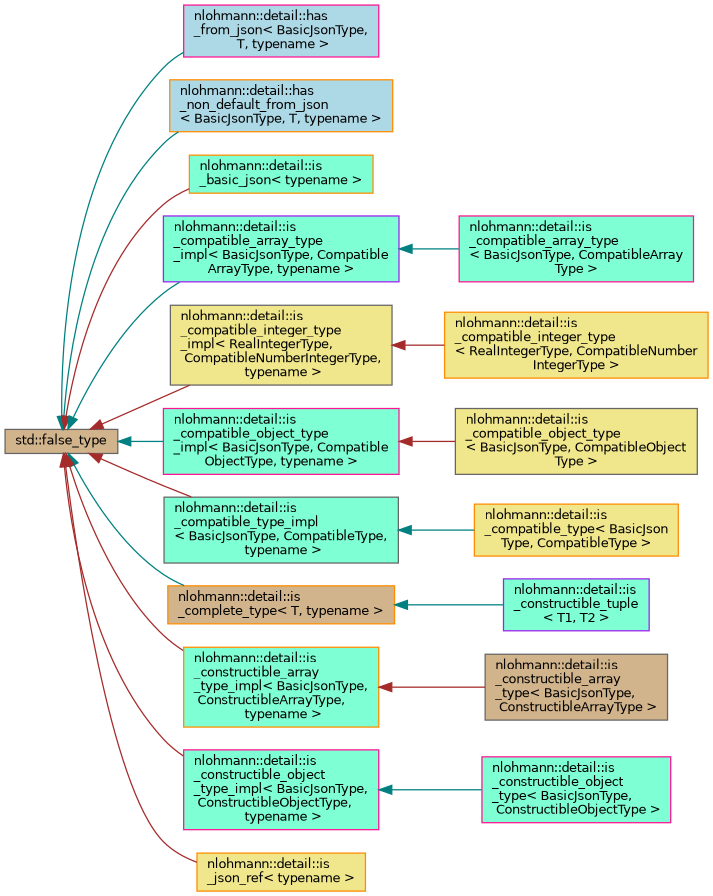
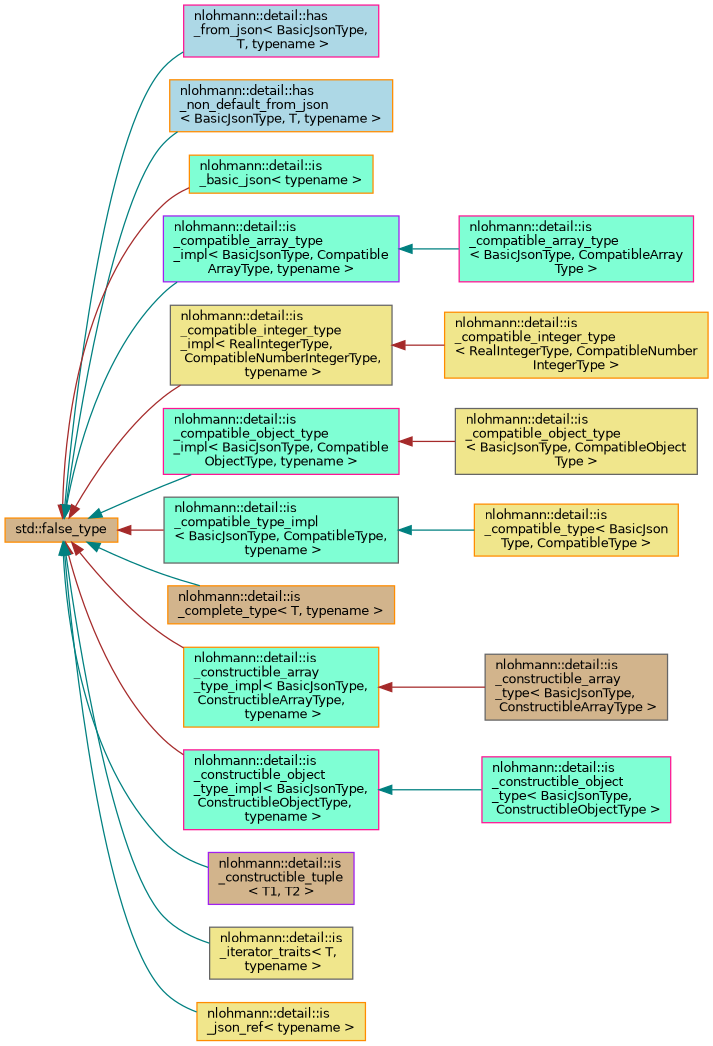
node "std::false_type": color gray40 -> darkorange
edge "nlohmann::detail::is _constructible_tuple < T1, T2 >" -> "nlohmann::detail::is _complete_type< T, typename >": now "nlohmann::detail::is _constructible_tuple < T1, T2 >" -> "std::false_type"
node "nlohmann::detail::is _constructible_tuple < T1, T2 >": fillcolor aquamarine -> tan
edge "nlohmann::detail::is _json_ref< typename >" -> "std::false_type": color brown -> teal
node "nlohmann::detail::is _iterator_traits< T, typename >": added
